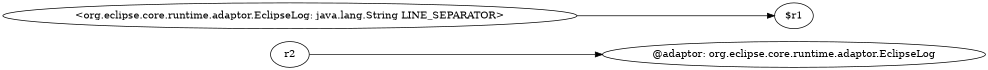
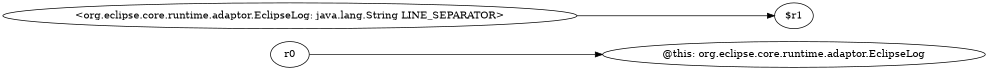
node "r2": label "r2" -> "r0"
node "@adaptor: org.eclipse.core.runtime.adaptor.EclipseLog": label "@adaptor: org.eclipse.core.runtime.adaptor.EclipseLog" -> "@this: org.eclipse.core.runtime.adaptor.EclipseLog"
